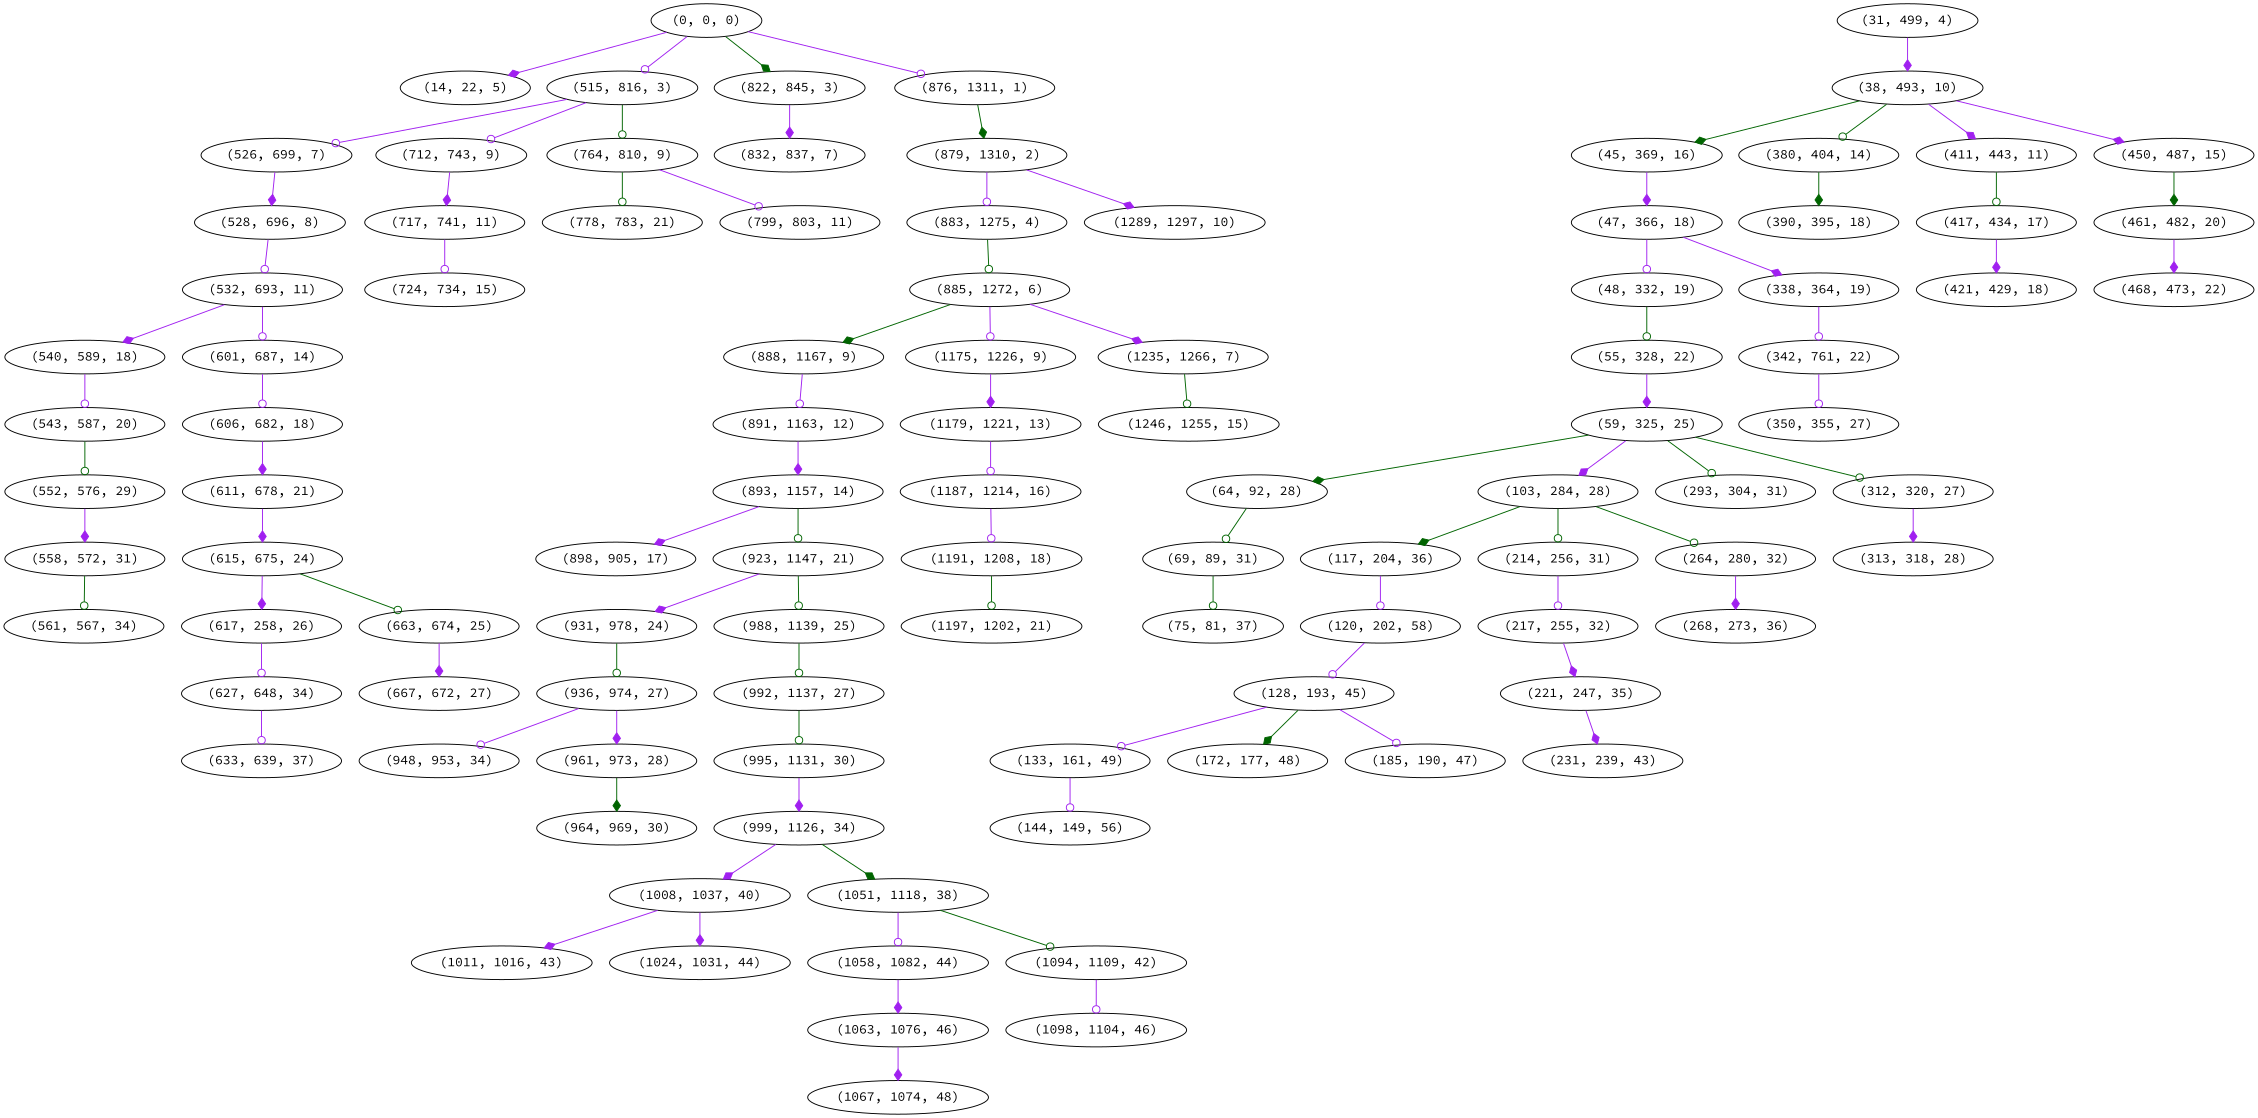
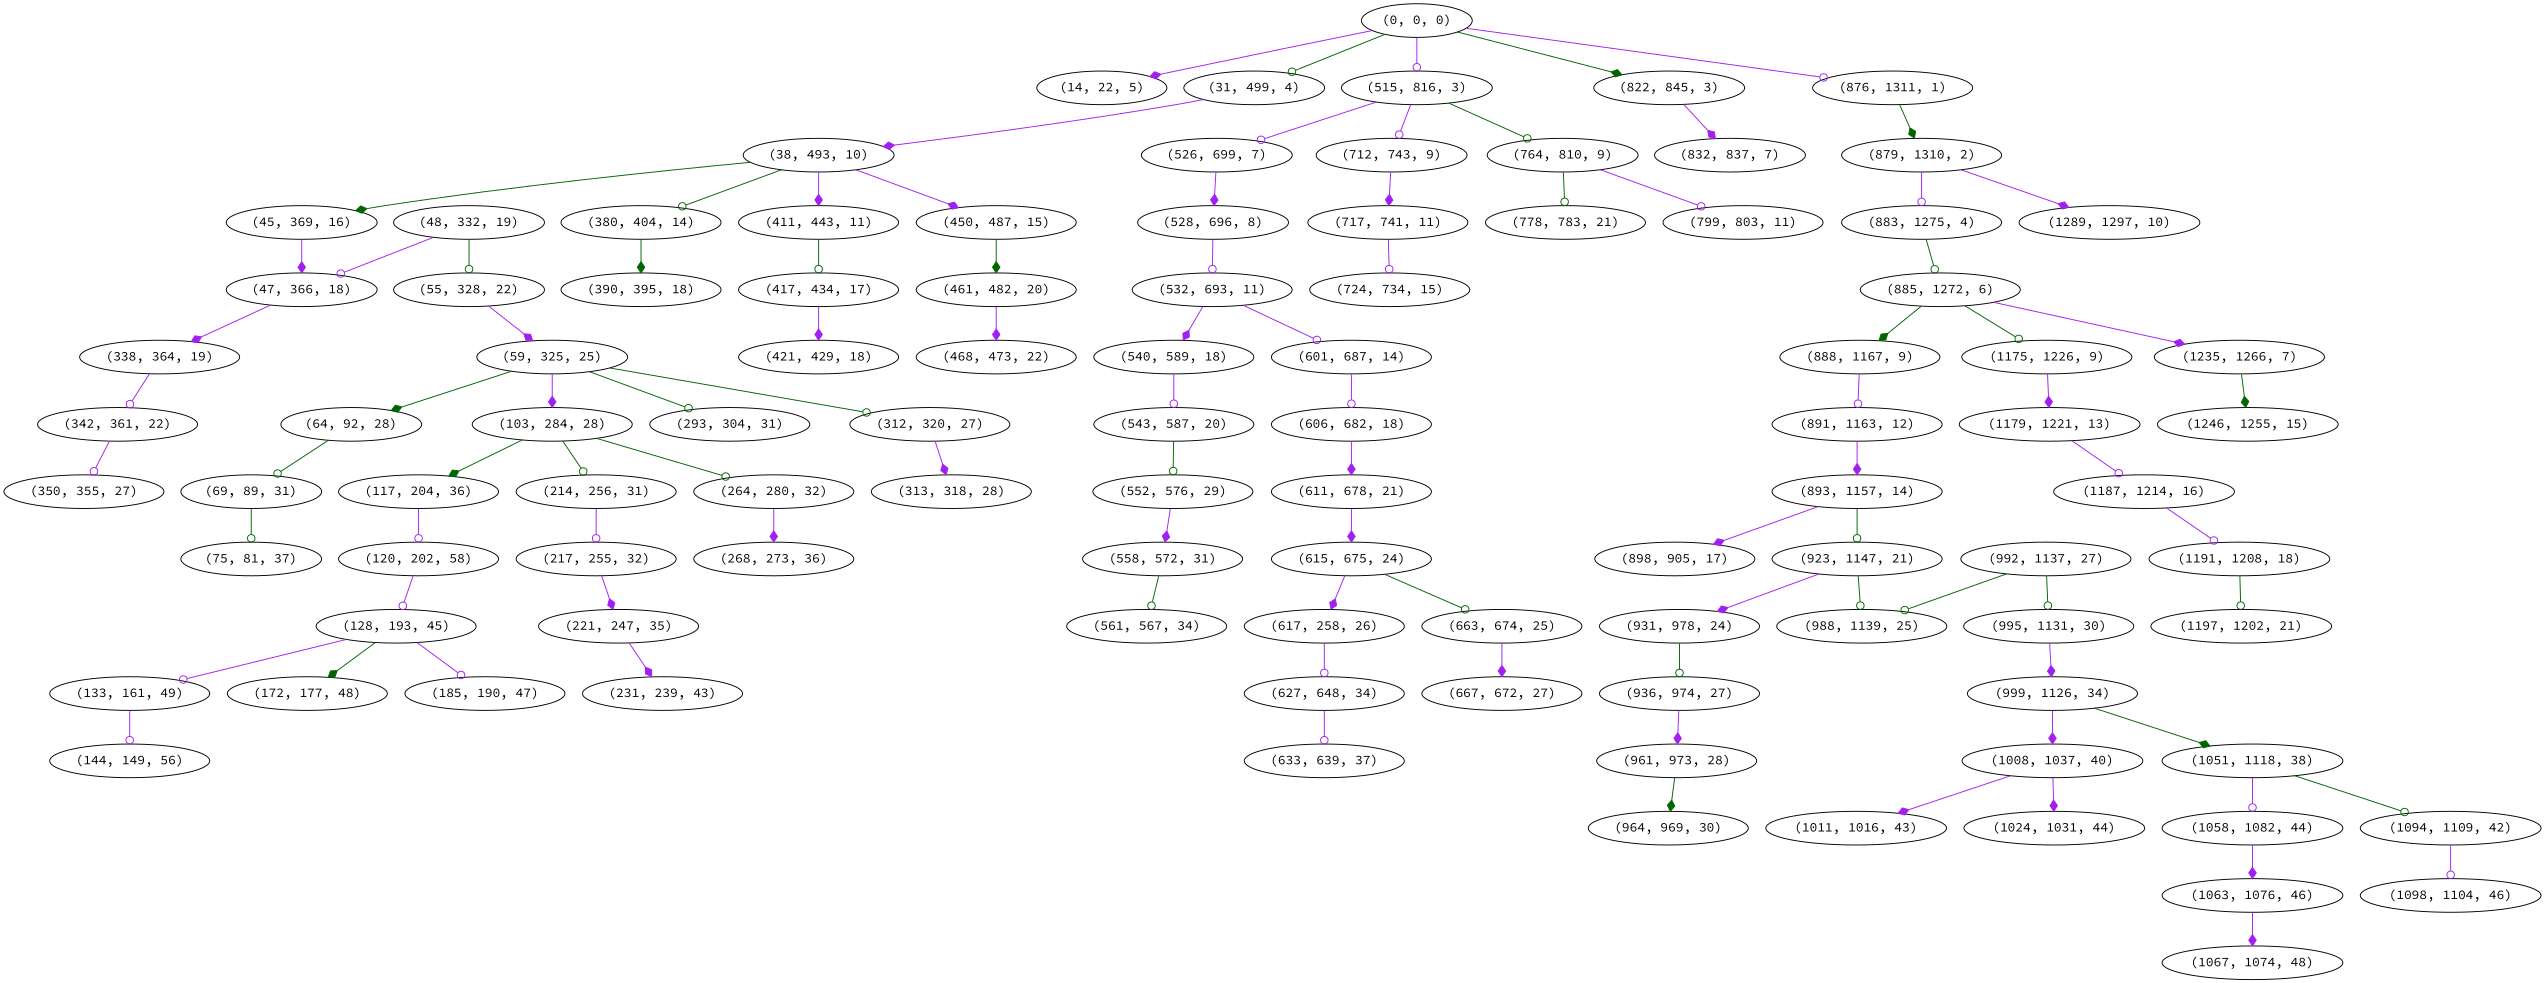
edge "(0, 0, 0)" -> "(31, 499, 4)": added
edge "(47, 366, 18)" -> "(48, 332, 19)": reversed
edge "(885, 1272, 6)" -> "(1175, 1226, 9)": color purple -> darkgreen
node "(342, 761, 22)": label "(342, 761, 22)" -> "(342, 361, 22)"
edge "(1235, 1266, 7)" -> "(1246, 1255, 15)": arrowhead odot -> diamond
edge "(988, 1139, 25)" -> "(992, 1137, 27)": reversed
node "(948, 953, 34)": removed
